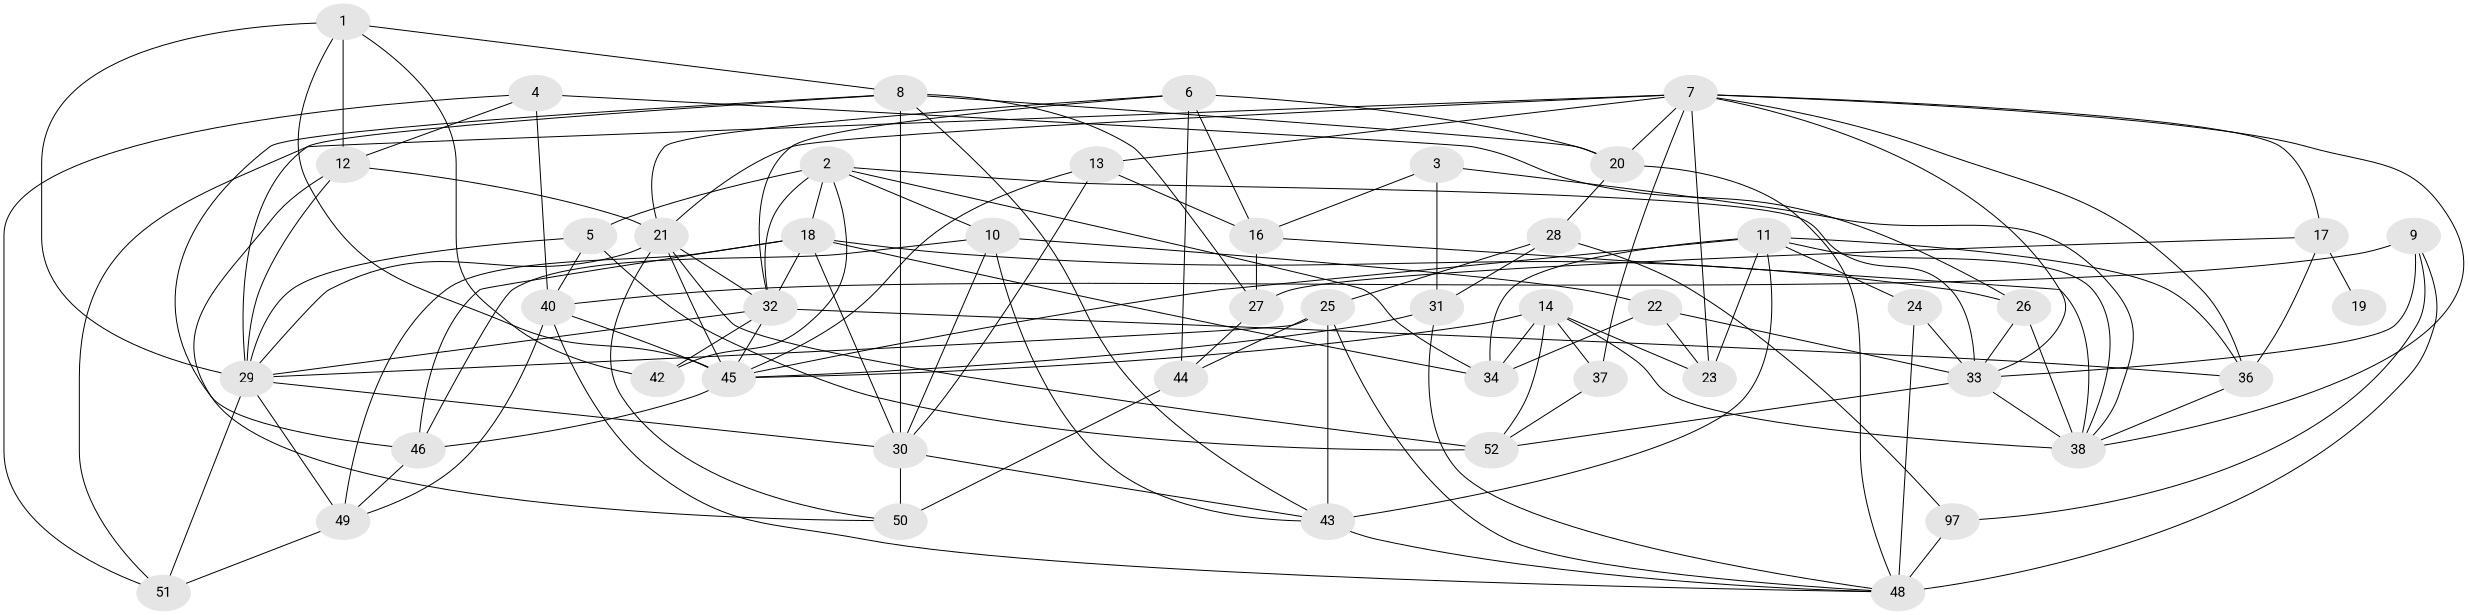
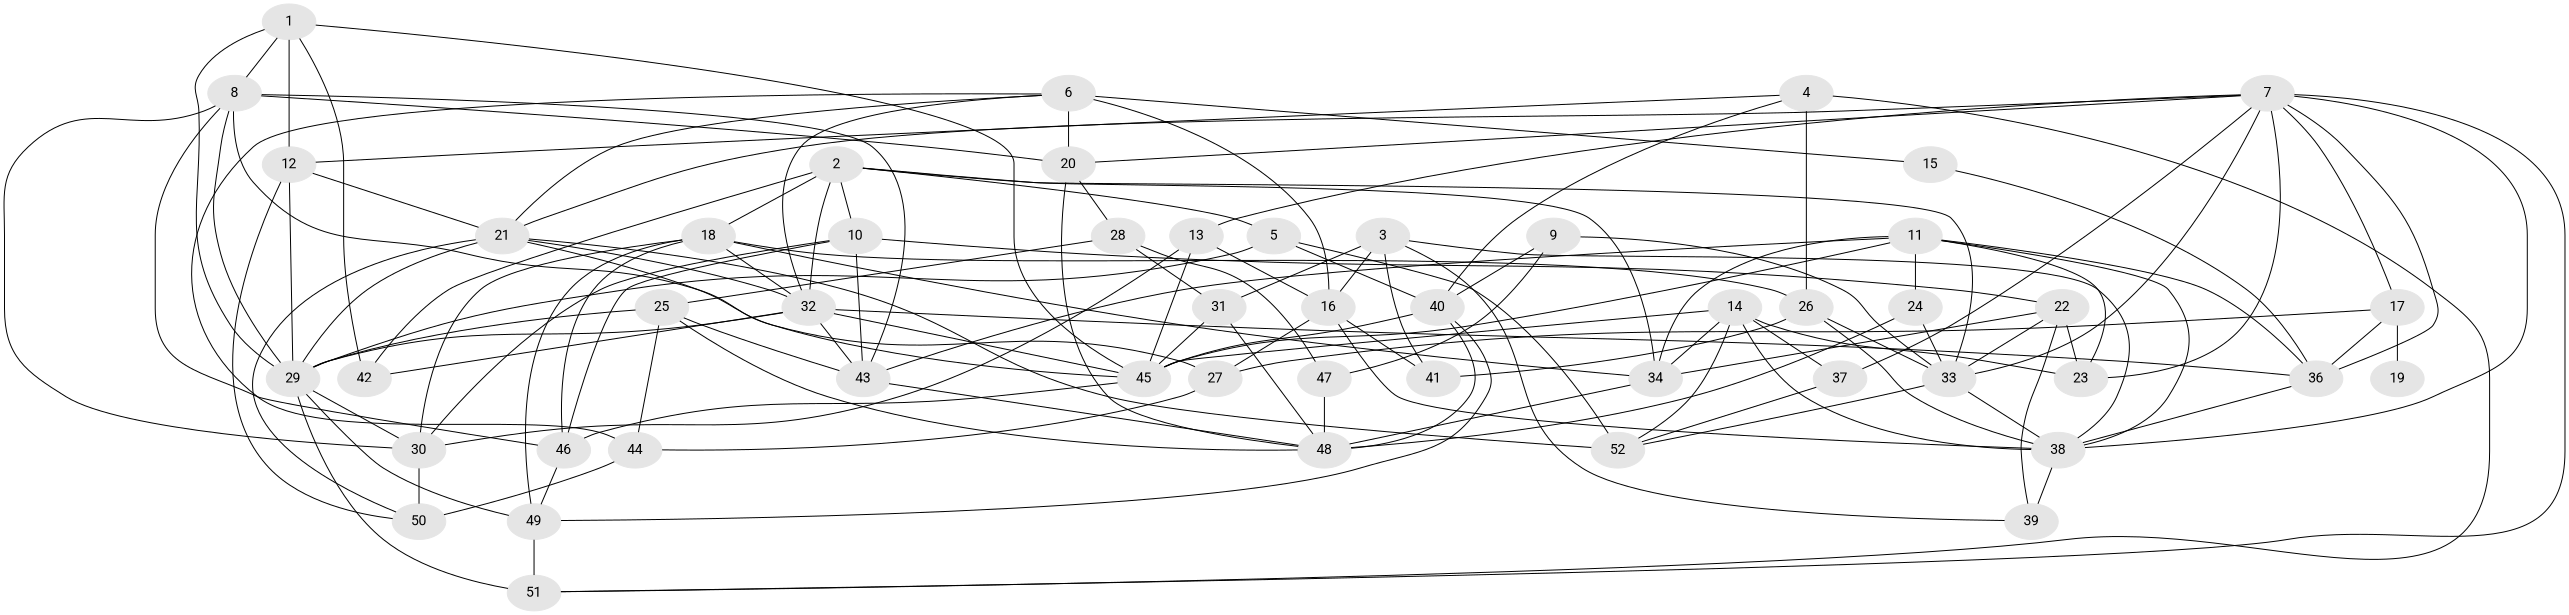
node "15": added
node "41": added
edge "30" -- "43": now "32" -- "43"
edge "9" -- "48": now "34" -- "48"
node "97": label "97" -> "47"
node "39": added
